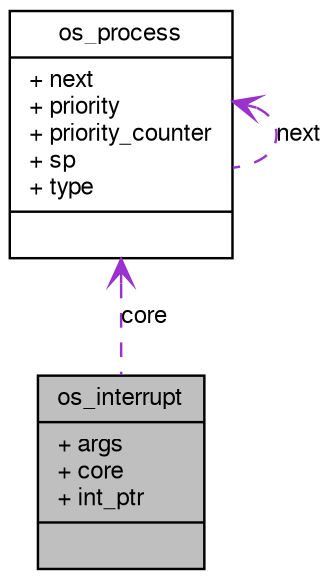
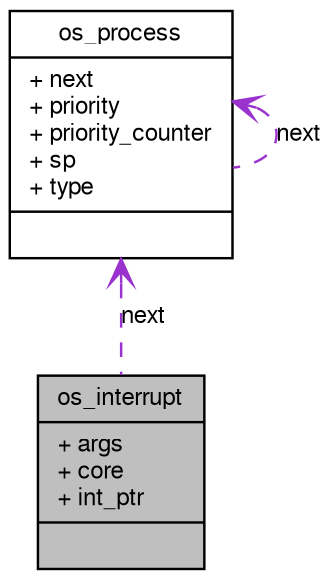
edge "os_interrupt" -> "os_process": label "core" -> "next"
